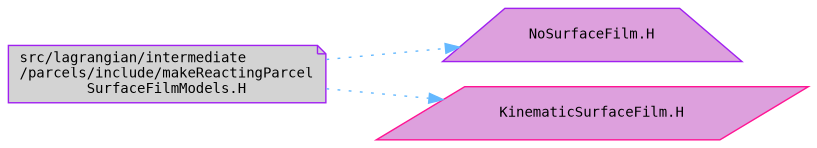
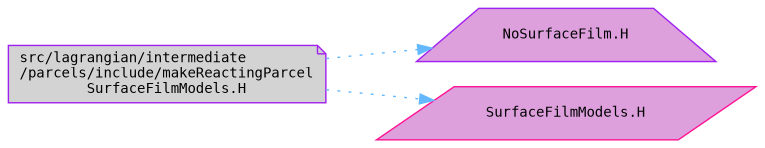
node "KinematicSurfaceFilm.H": label "KinematicSurfaceFilm.H" -> "SurfaceFilmModels.H"
